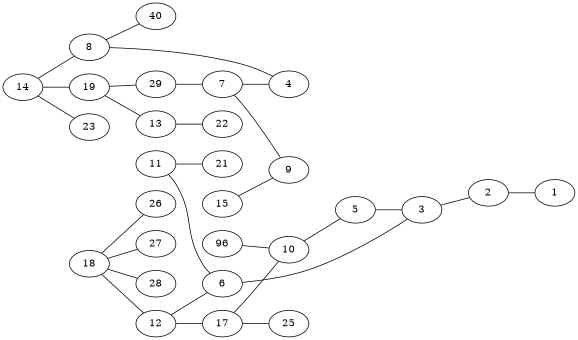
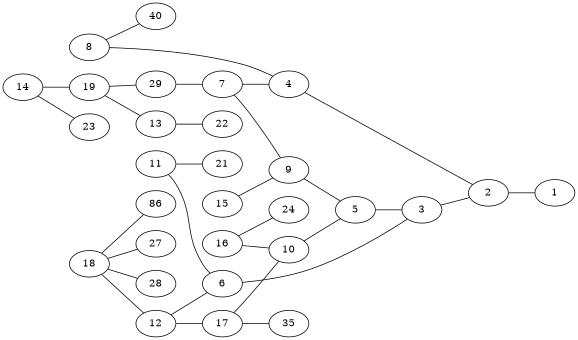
edge "8" -- "14": removed
edge "4" -- "2": added
edge "9" -- "5": added
node "26": label "26" -> "86"
node "24": added
node "96": label "96" -> "16"
node "25": label "25" -> "35"
